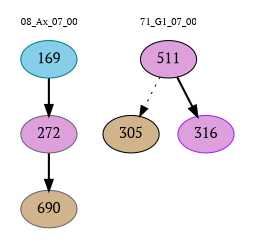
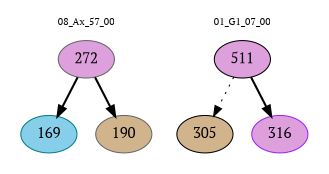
cluster "08_Ax_07_00": label "08_Ax_07_00" -> "08_Ax_57_00"
cluster "71_G1_07_00": label "71_G1_07_00" -> "01_G1_07_00"
edge "169" -> "272": reversed
node "690": label "690" -> "190"
